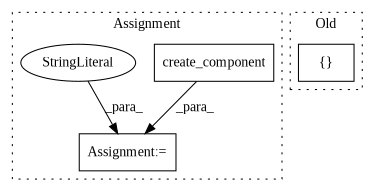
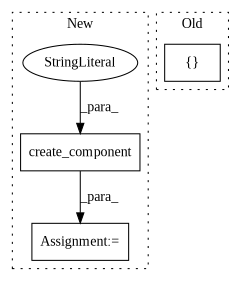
cluster "Assignment": label "Assignment" -> "New"
edge "StringLiteral" -> "Assignment:=": now "StringLiteral" -> "create_component"
